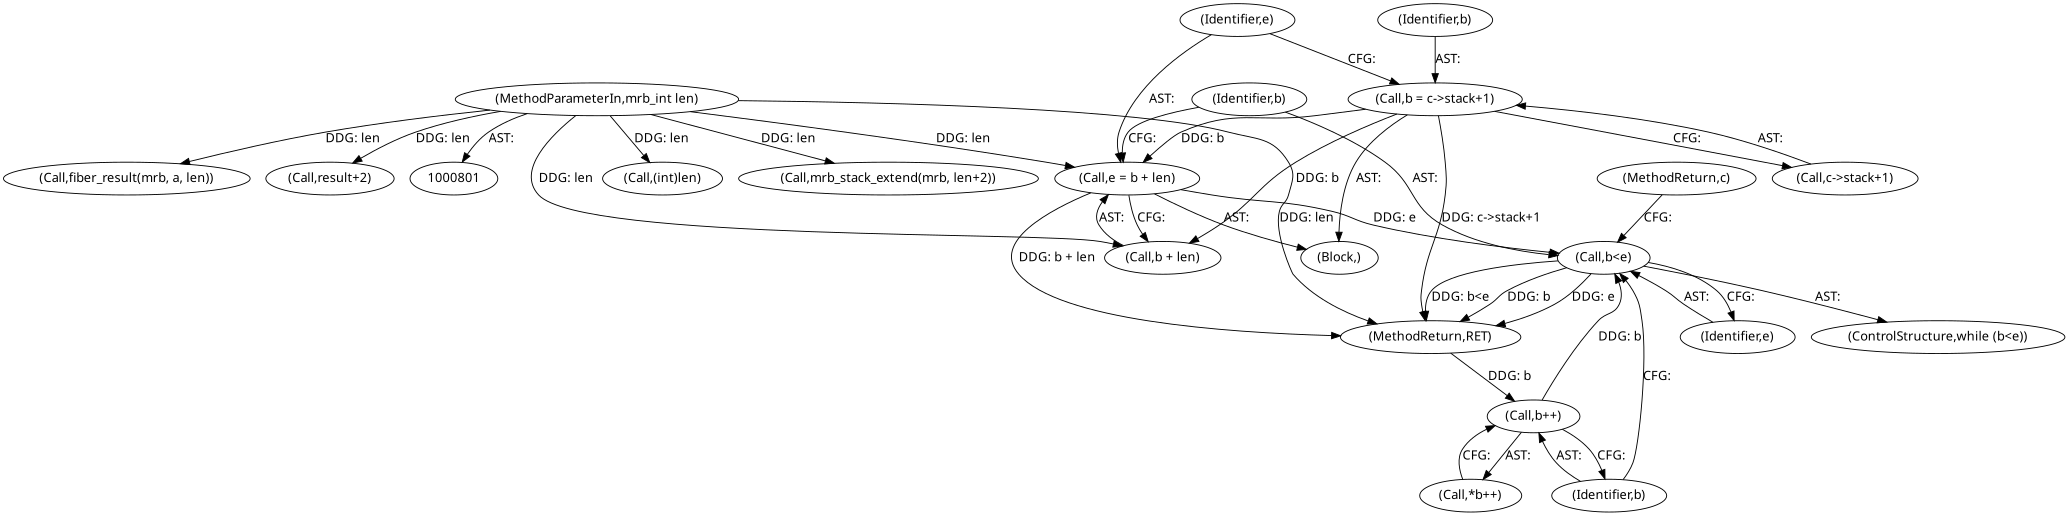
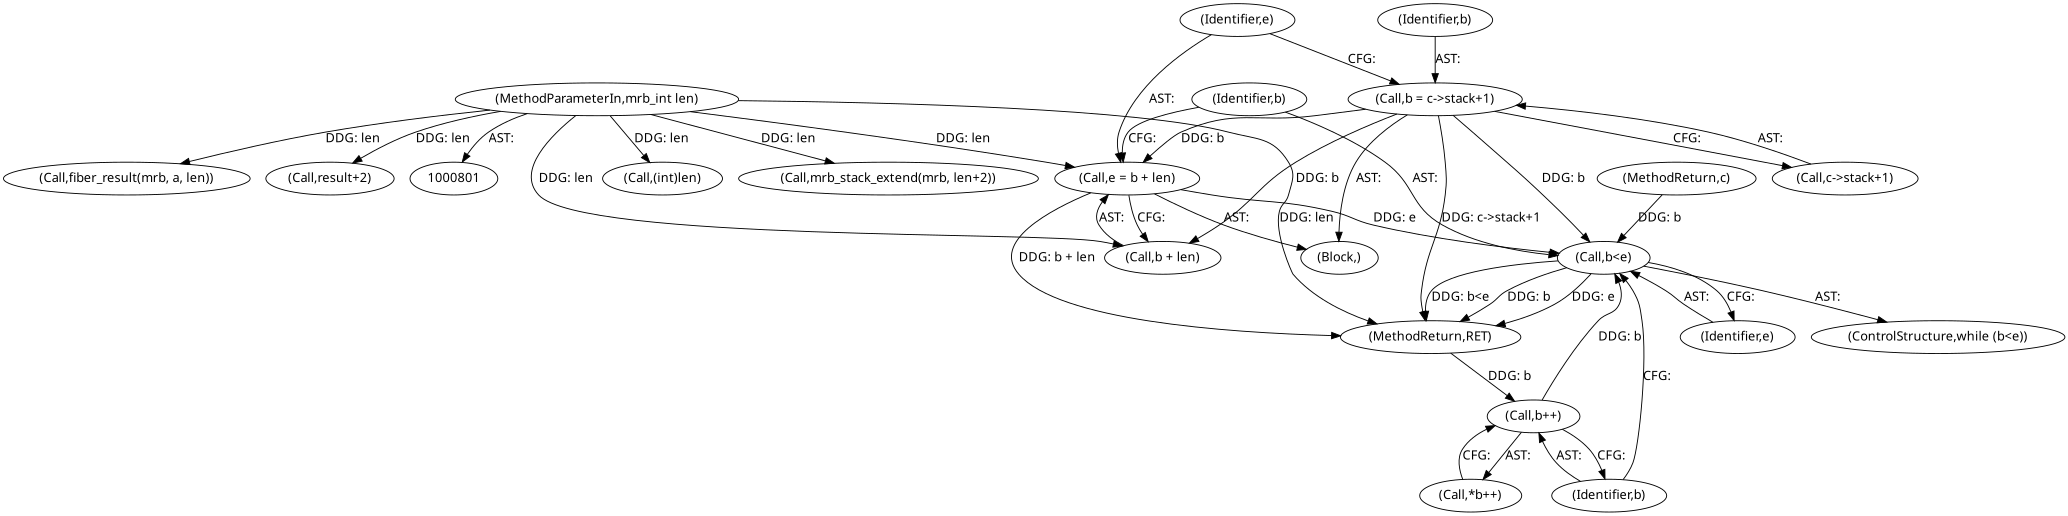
edge "(Call,b = c->stack+1)" -> "(Call,b<e)": added, label "DDG: b"
edge "(MethodReturn,c)" -> "(Call,b<e)": label "CFG: " -> "DDG: b"
